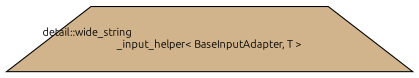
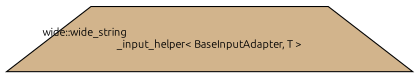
node "detail::wide_string _input_helper< BaseInputAdapter, T >": label "detail::wide_string _input_helper< BaseInputAdapter, T >" -> "wide::wide_string _input_helper< BaseInputAdapter, T >"
